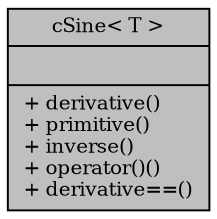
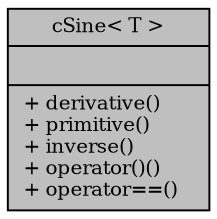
node "cSine< T >": text "+ derivative==()" -> "+ operator==()"
